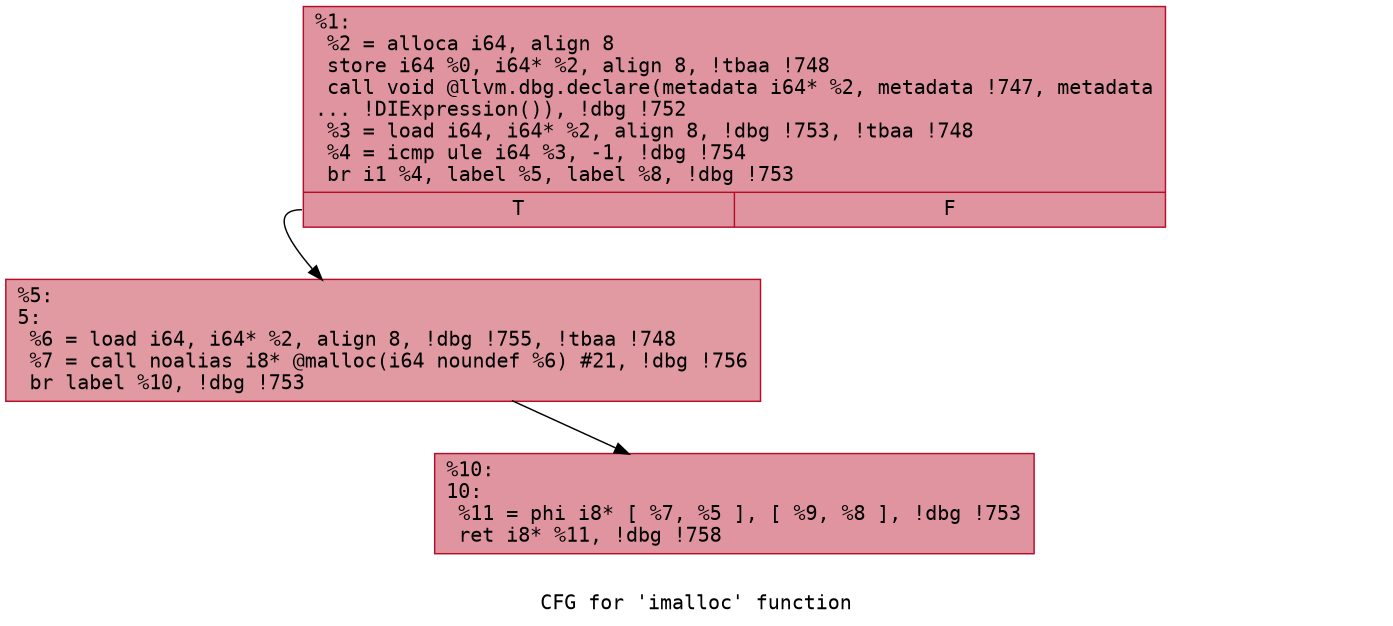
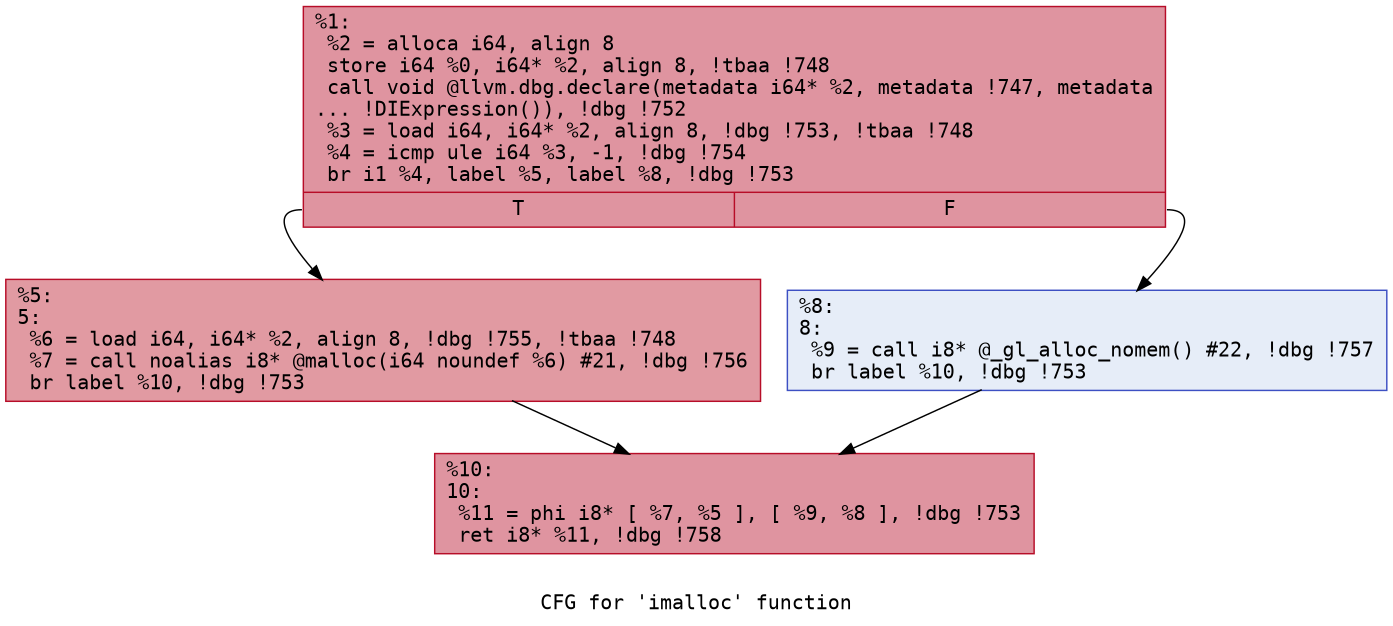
node "%8:": added
